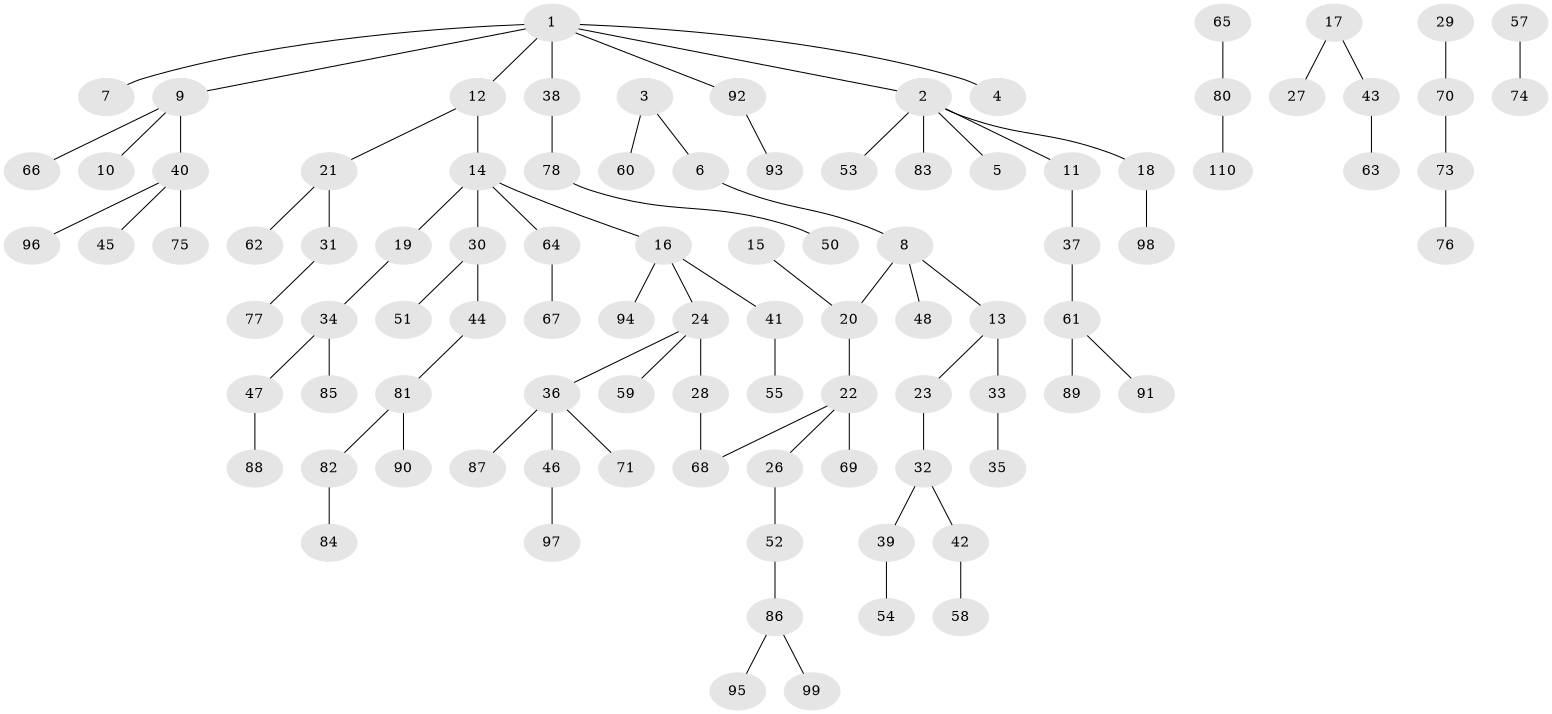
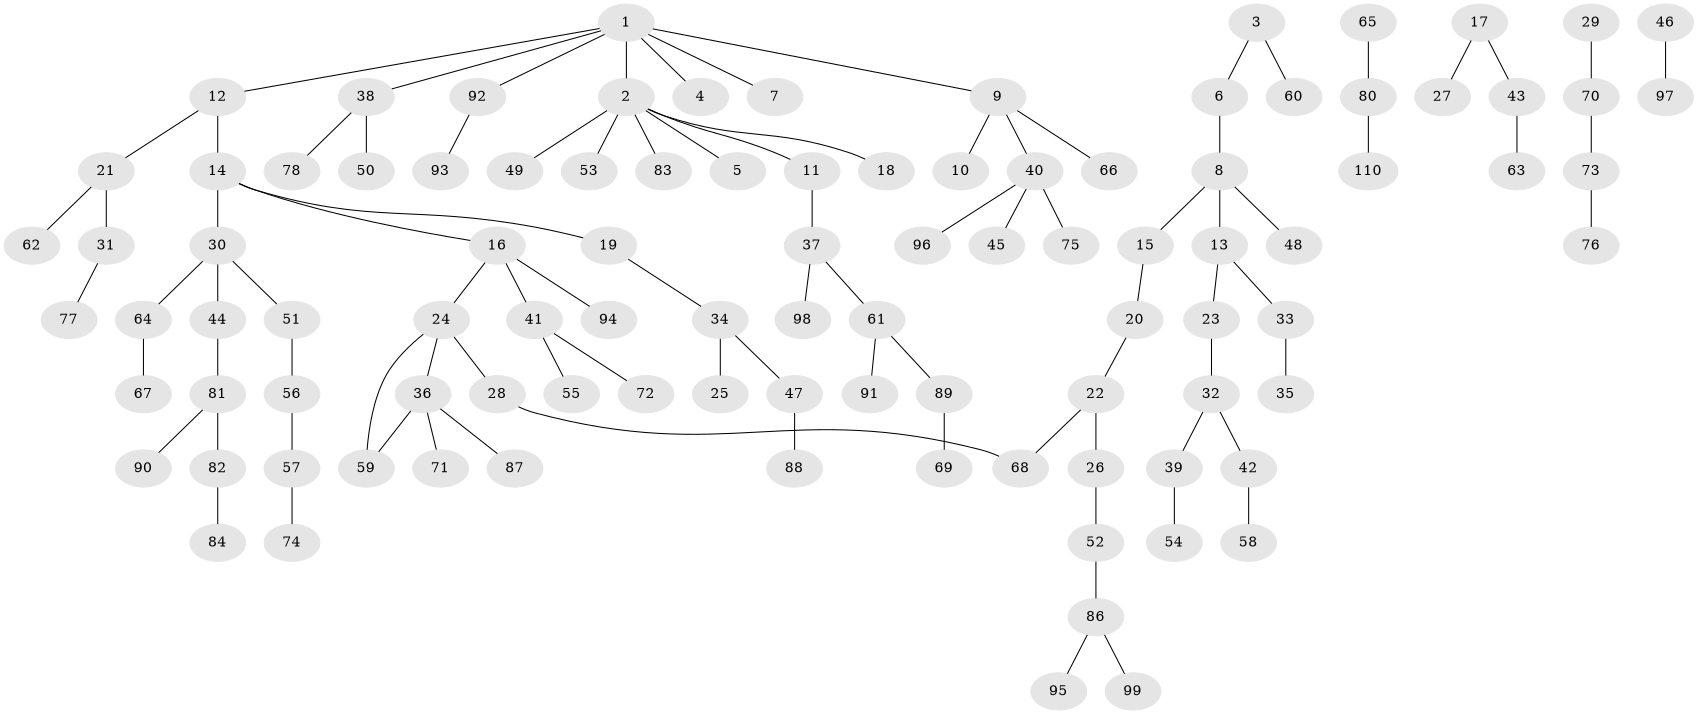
node "49": added
edge "14" -- "64": now "30" -- "64"
edge "78" -- "50": now "38" -- "50"
edge "18" -- "98": now "37" -- "98"
edge "8" -- "20": now "8" -- "15"
node "56": added
node "85": label "85" -> "25"
node "72": added
edge "36" -- "46": now "36" -- "59"
edge "22" -- "69": now "89" -- "69"
